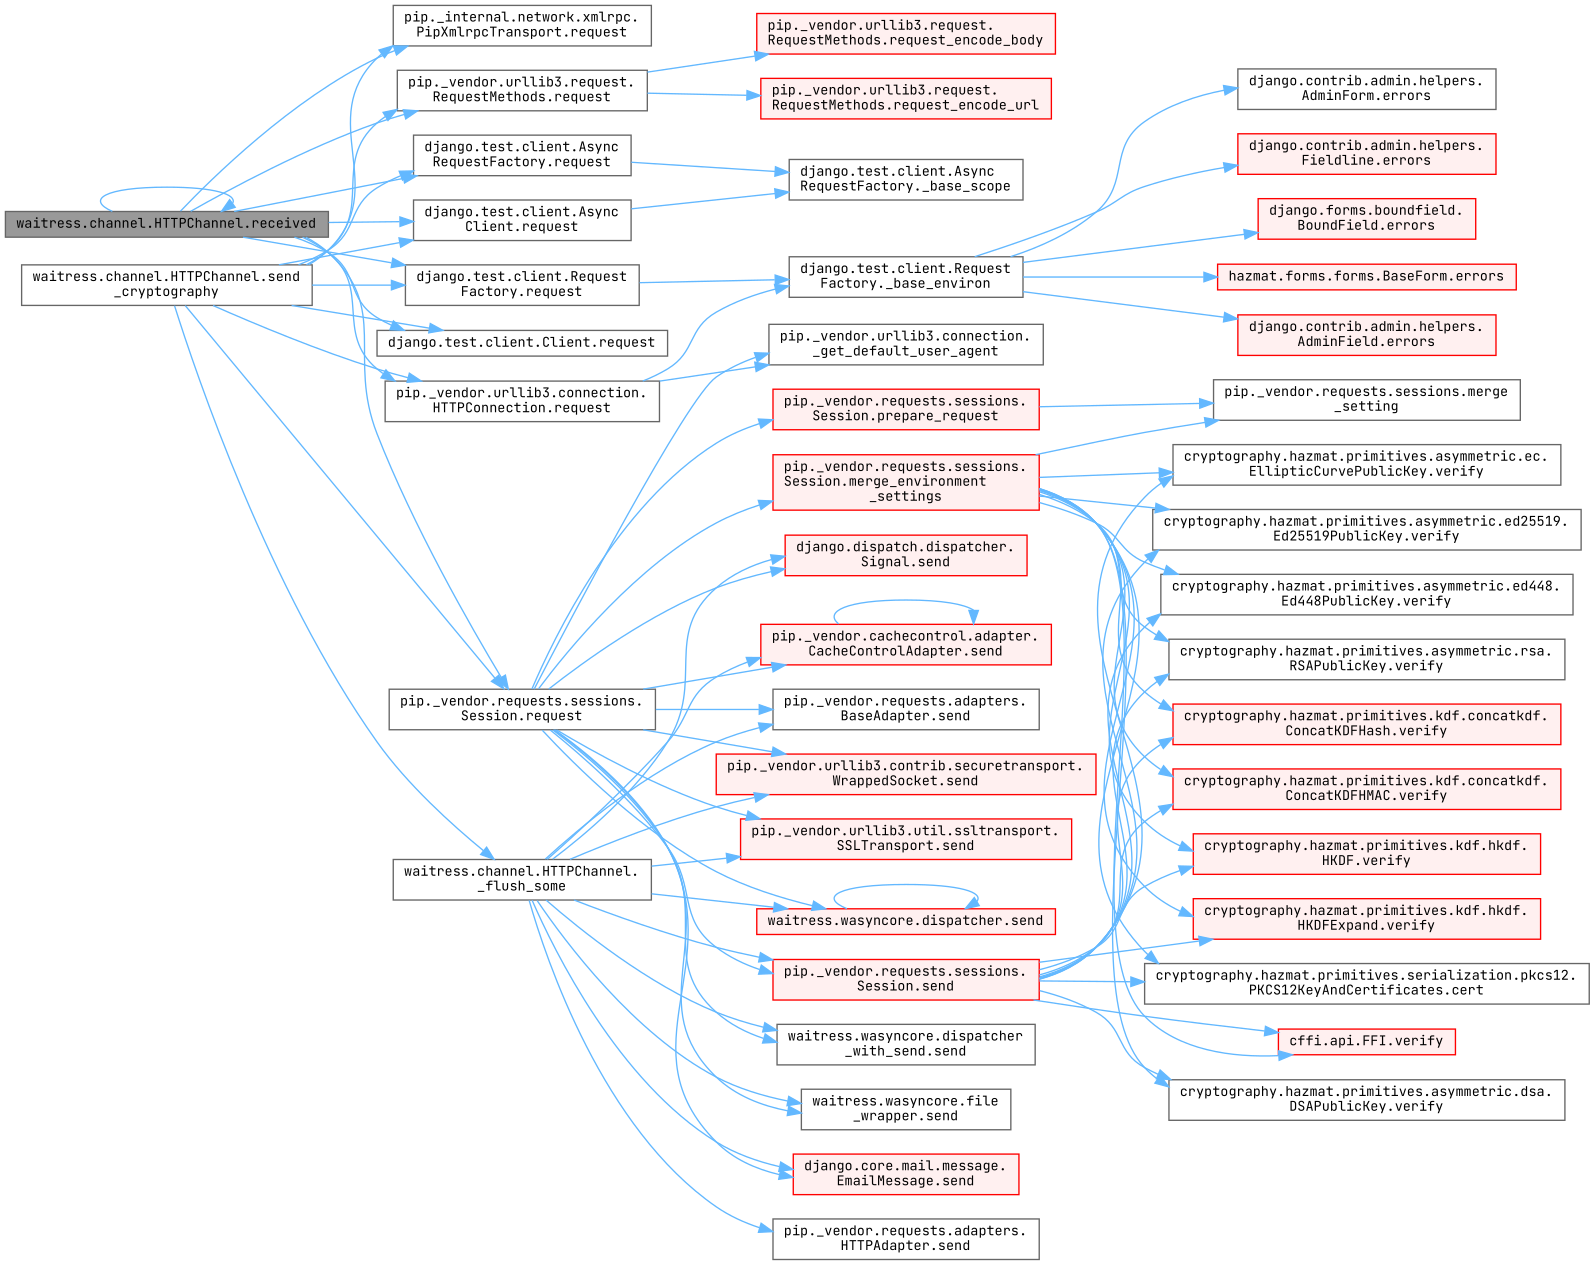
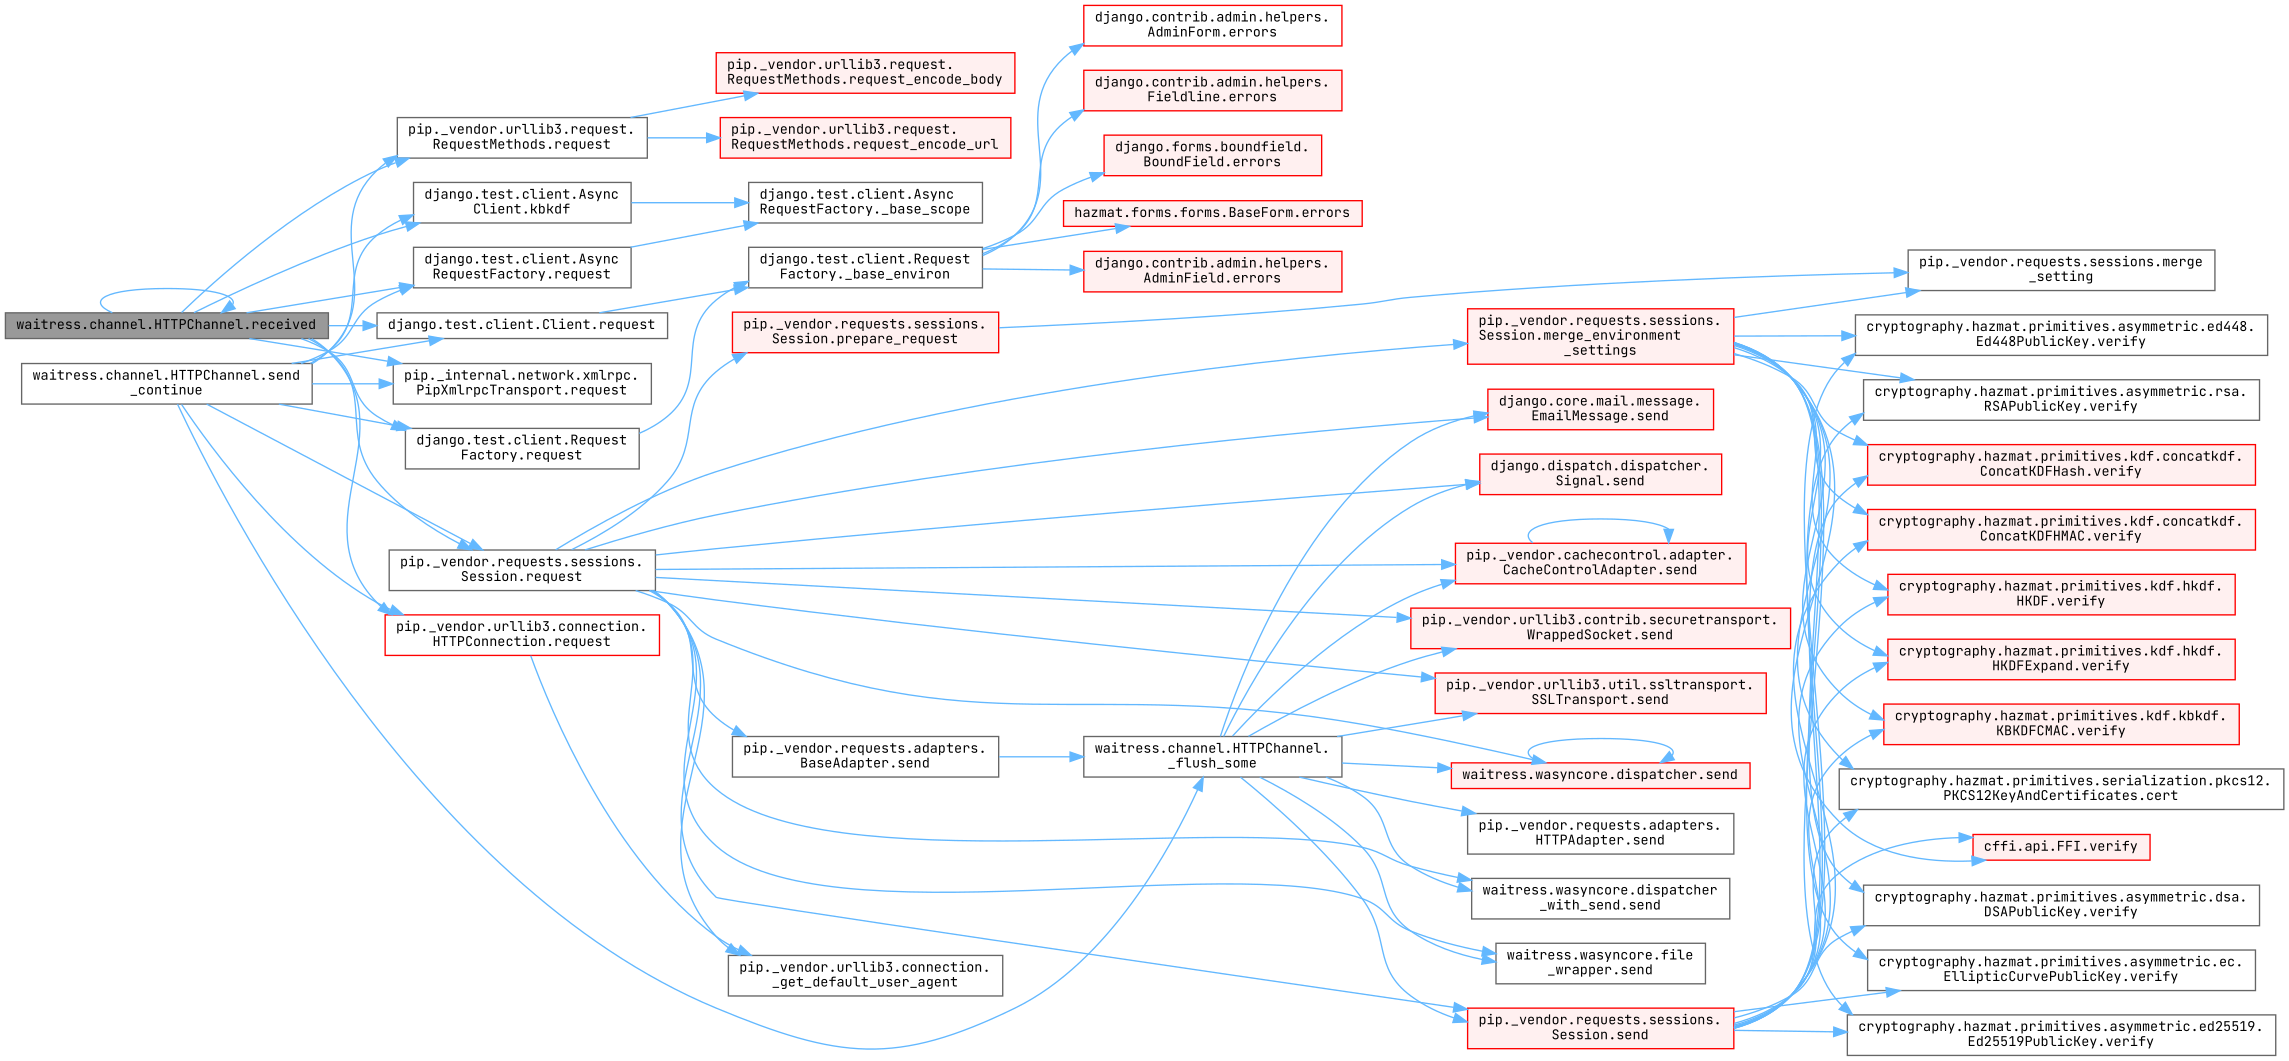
node "django.contrib.admin.helpers. AdminForm.errors": color grey40 -> red
node "django.test.client.Async Client.request": label "django.test.client.Async Client.request" -> "django.test.client.Async Client.kbkdf"
node "waitress.channel.HTTPChannel.send _cryptography": label "waitress.channel.HTTPChannel.send _cryptography" -> "waitress.channel.HTTPChannel.send _continue"
edge "pip._vendor.urllib3.connection. HTTPConnection.request" -> "django.test.client.Request Factory._base_environ": now "django.test.client.Client.request" -> "django.test.client.Request Factory._base_environ"
node "pip._vendor.urllib3.connection. HTTPConnection.request": color grey40 -> red
node "cryptography.hazmat.primitives.kdf.kbkdf. KBKDFCMAC.verify": added
edge "waitress.channel.HTTPChannel. _flush_some" -> "pip._vendor.requests.adapters. BaseAdapter.send": reversed
